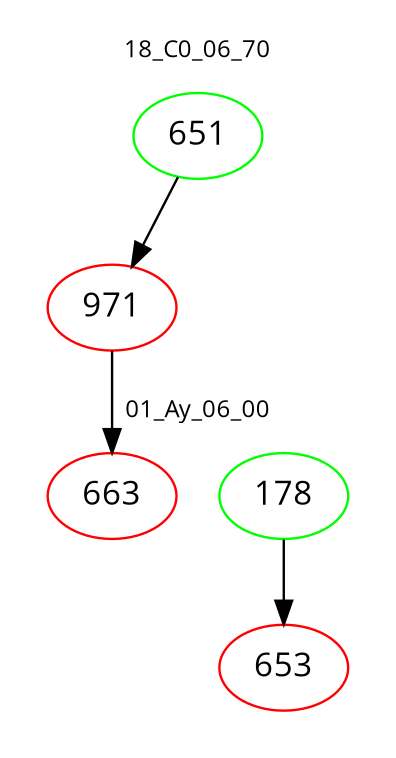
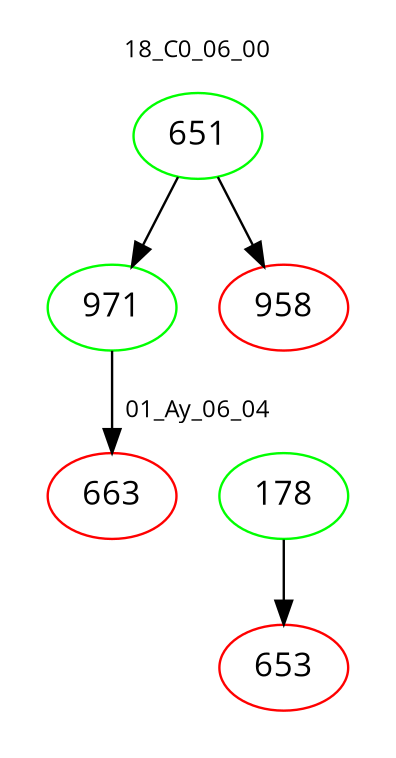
cluster "18_C0_06_70": label "18_C0_06_70" -> "18_C0_06_00"
node "971": color red -> green
node "958": added
cluster "01_Ay_06_00": label "01_Ay_06_00" -> "01_Ay_06_04"
